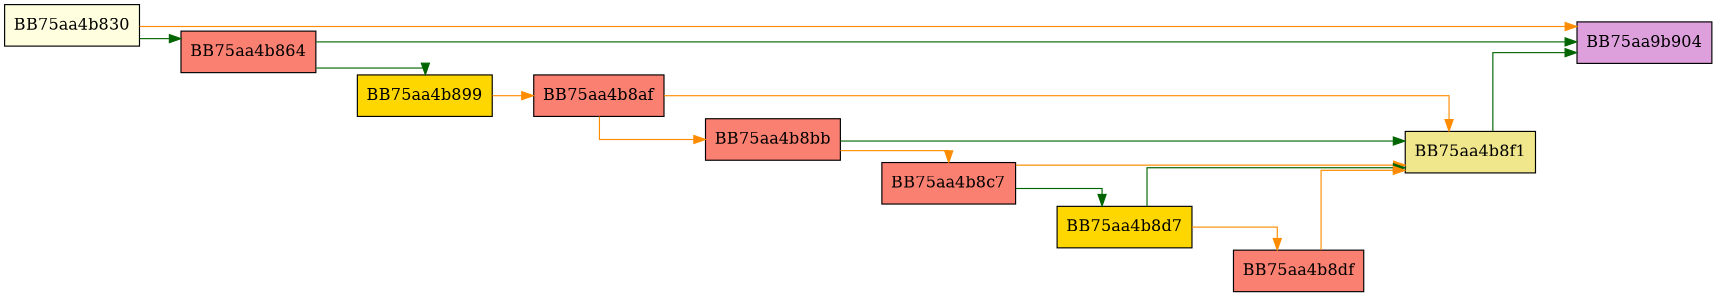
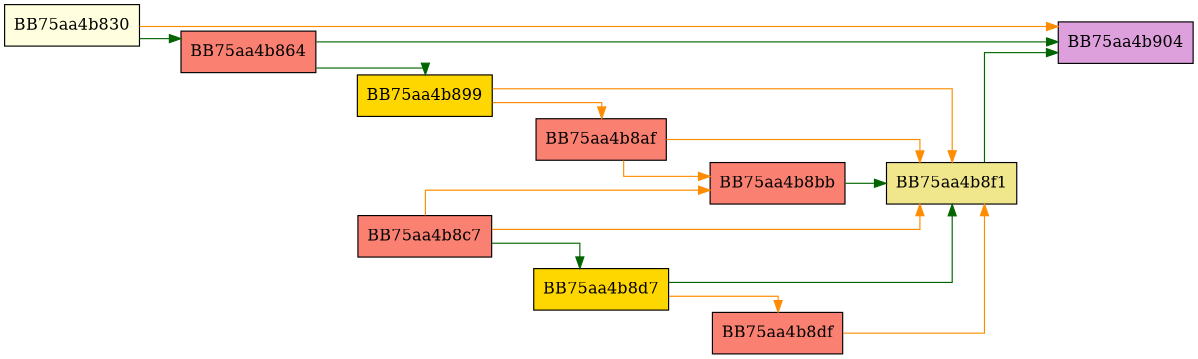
node "BB75aa9b904": label "BB75aa9b904" -> "BB75aa4b904"
edge "BB75aa4b899" -> "BB75aa4b8f1": added
edge "BB75aa4b8bb" -> "BB75aa4b8c7": reversed
